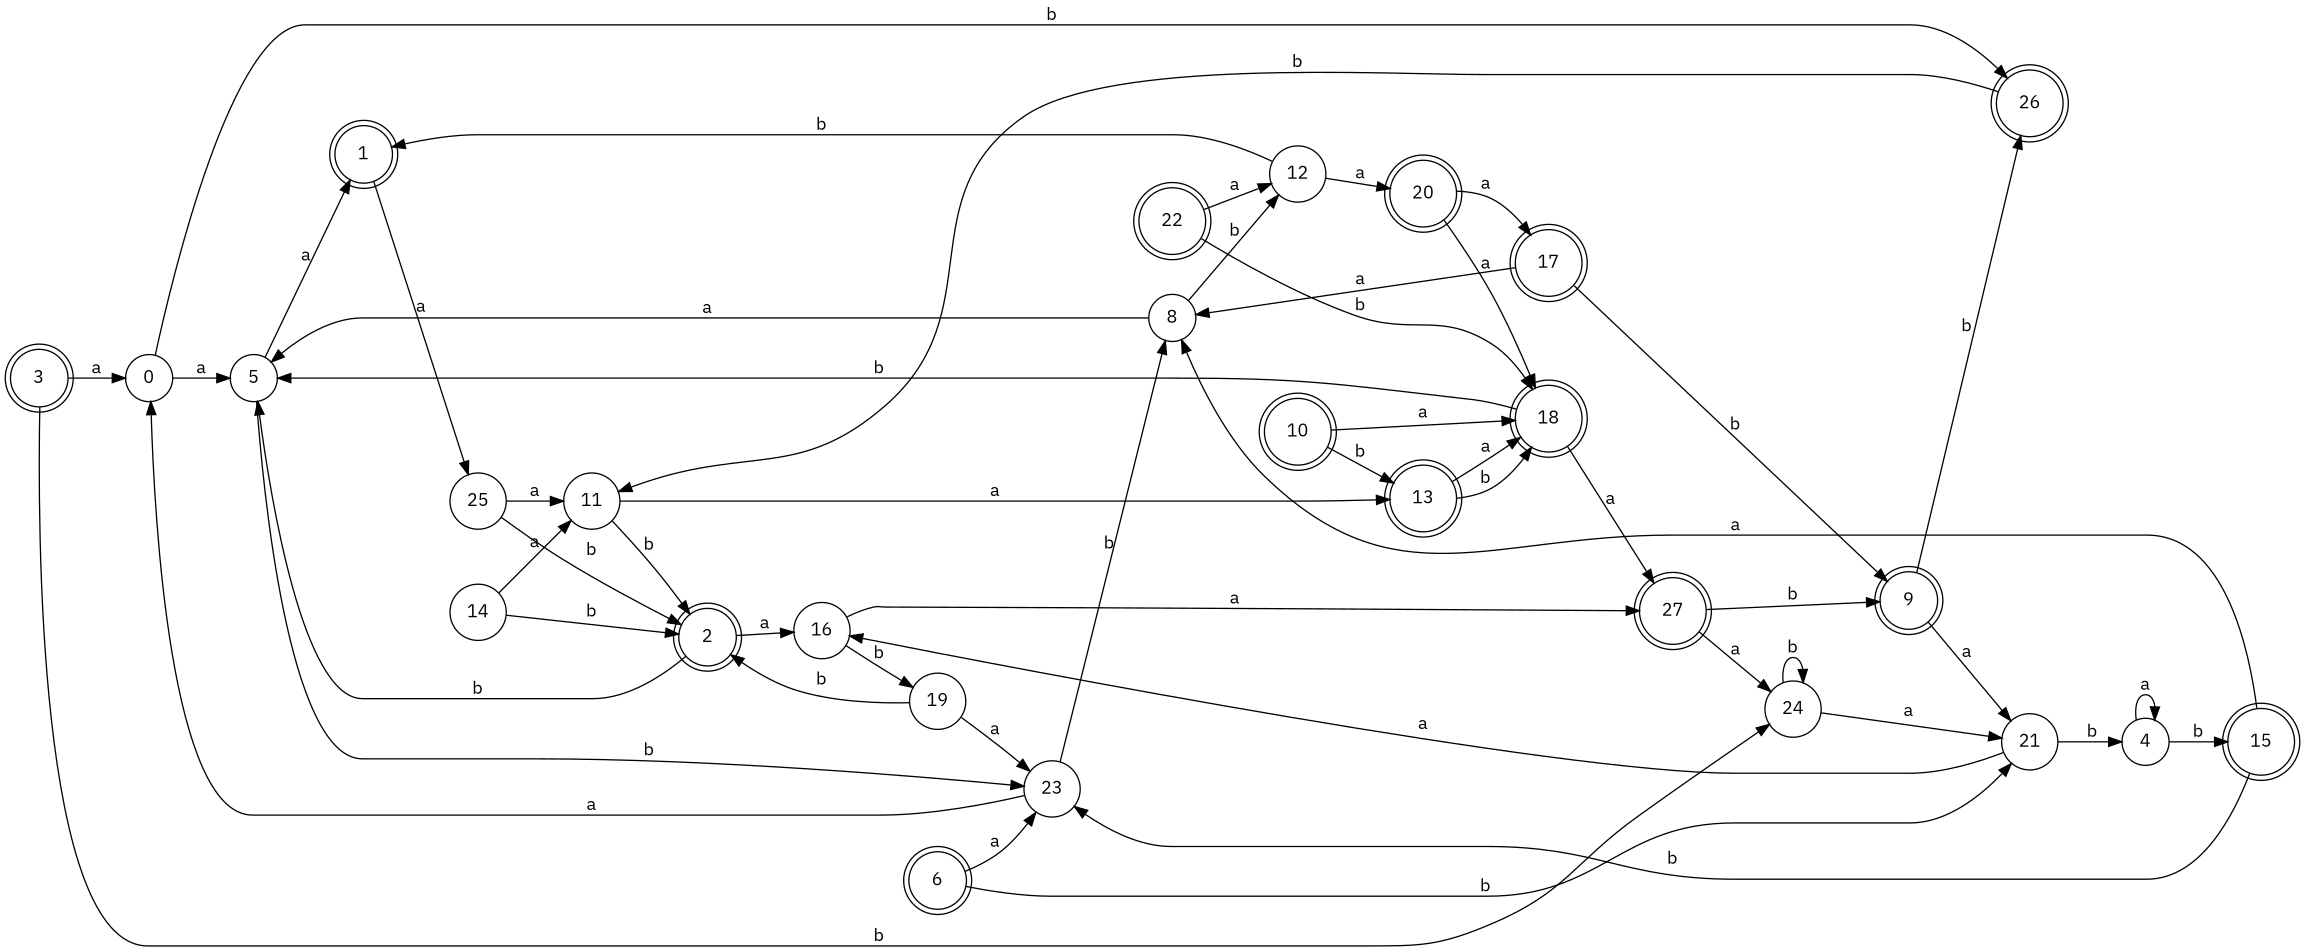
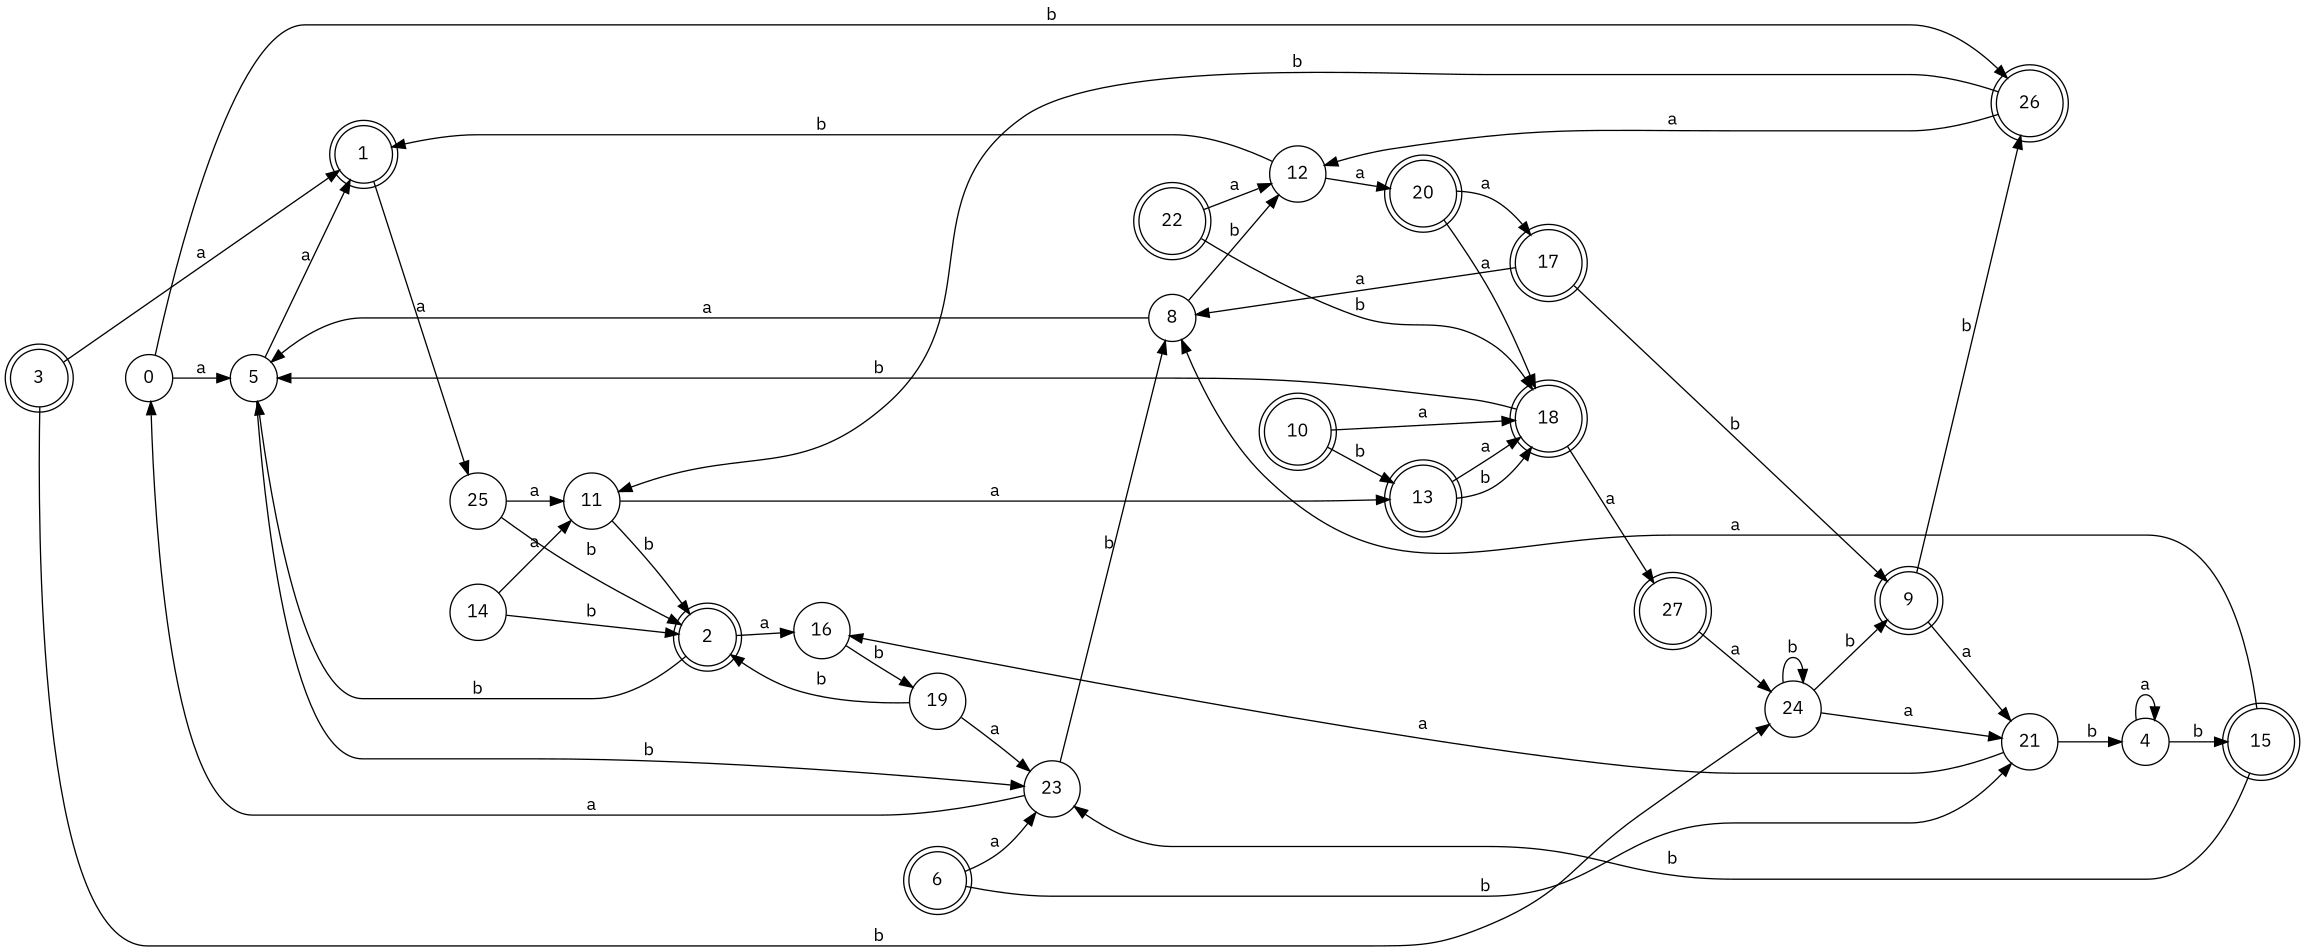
edge "26" -> "12": added, label "a"
edge "3" -> "0": now "3" -> "1"
edge "27" -> "9": now "24" -> "9"
edge "16" -> "27": removed, label "a"
